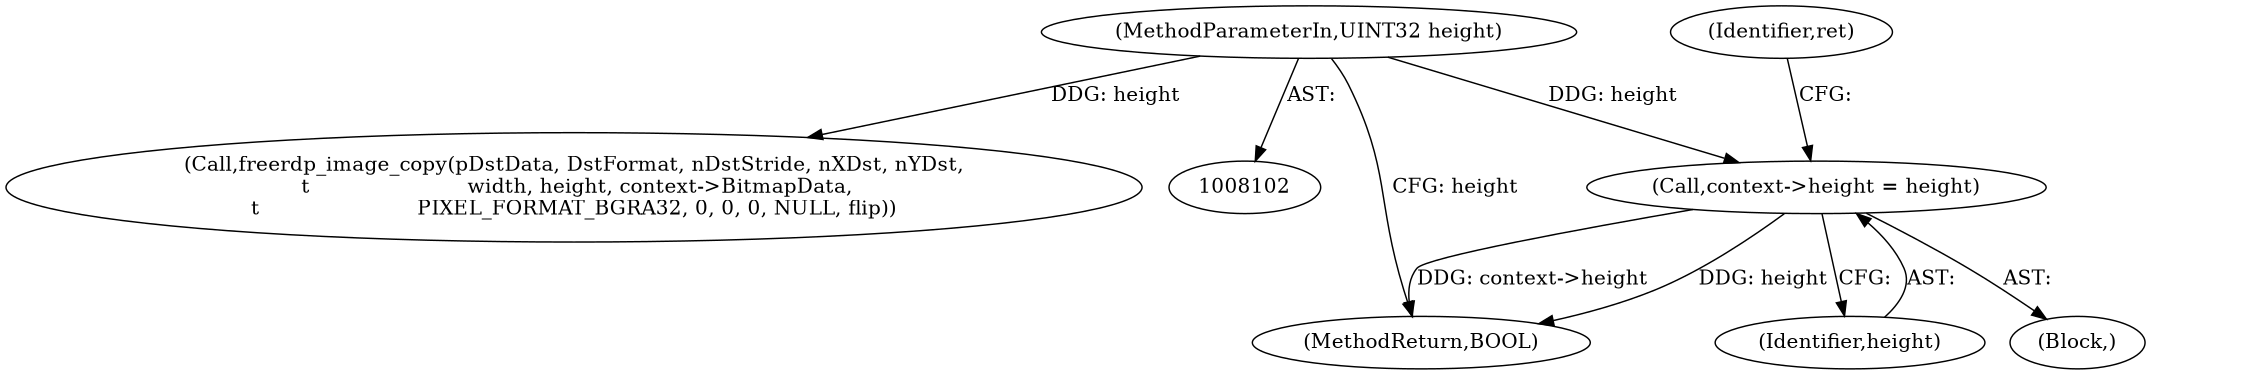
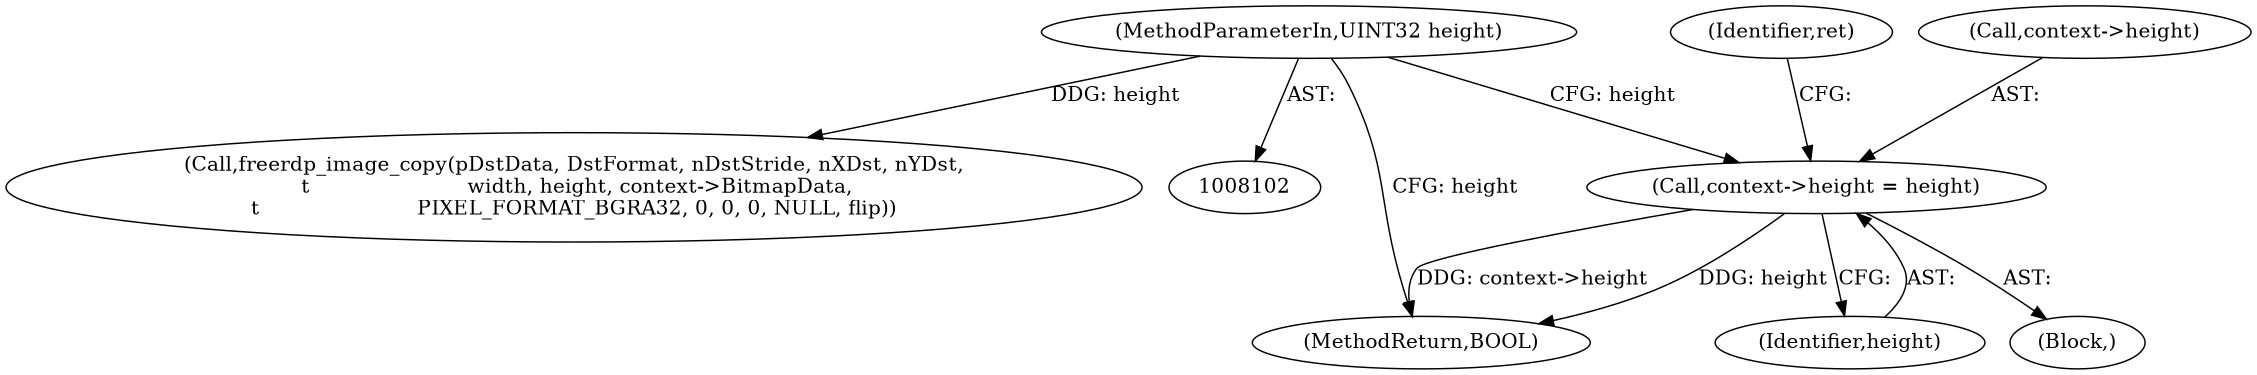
node "(Call,context->height)": added
edge "(MethodParameterIn,UINT32 height)" -> "(Call,context->height = height)": label "DDG: height" -> "CFG: height"
